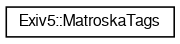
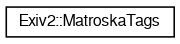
node "Exiv5::MatroskaTags": label "Exiv5::MatroskaTags" -> "Exiv2::MatroskaTags"
